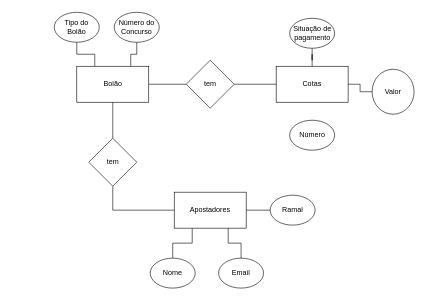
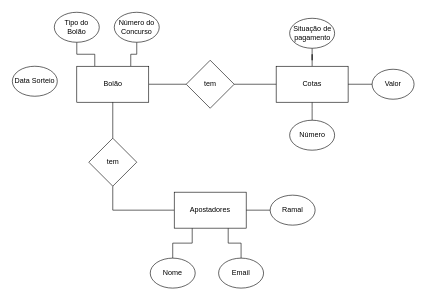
node "Data Sorteio": added
node "Valor": size 42x45 -> 42x30
edge "Cotas" -- "Número": added
